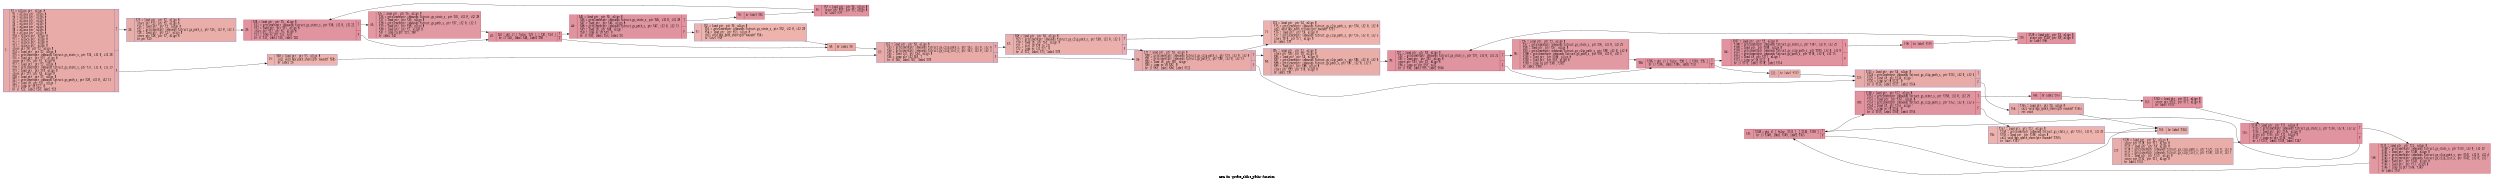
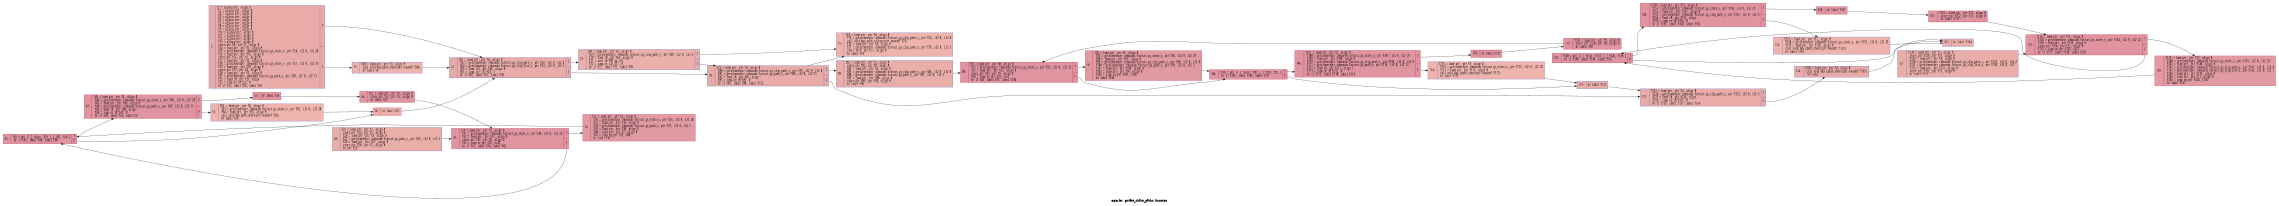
edge "1:" -> "24:": now "1:" -> "61:"
node "114:": added
